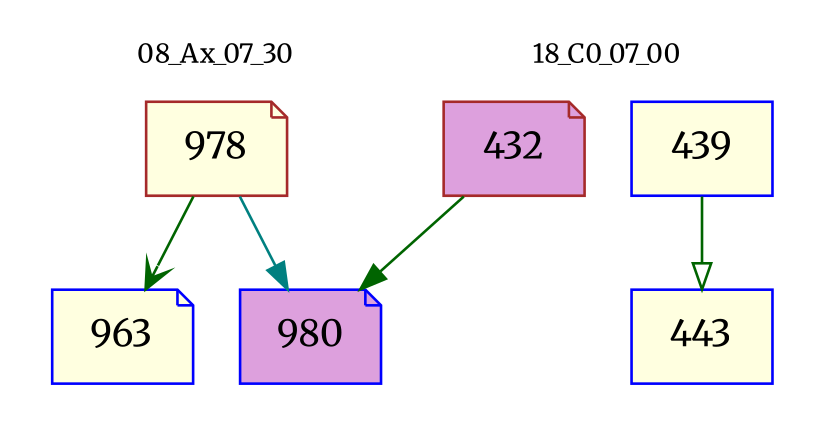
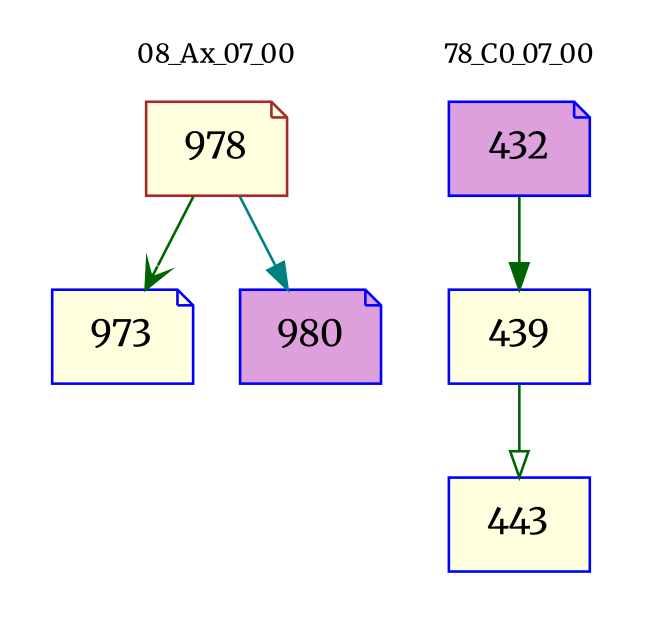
cluster "08_Ax_07_30": label "08_Ax_07_30" -> "08_Ax_07_00"
cluster "18_C0_07_00": label "18_C0_07_00" -> "78_C0_07_00"
node "432": color brown -> blue
edge "432" -> "980": now "432" -> "439"
node "963": label "963" -> "973"
